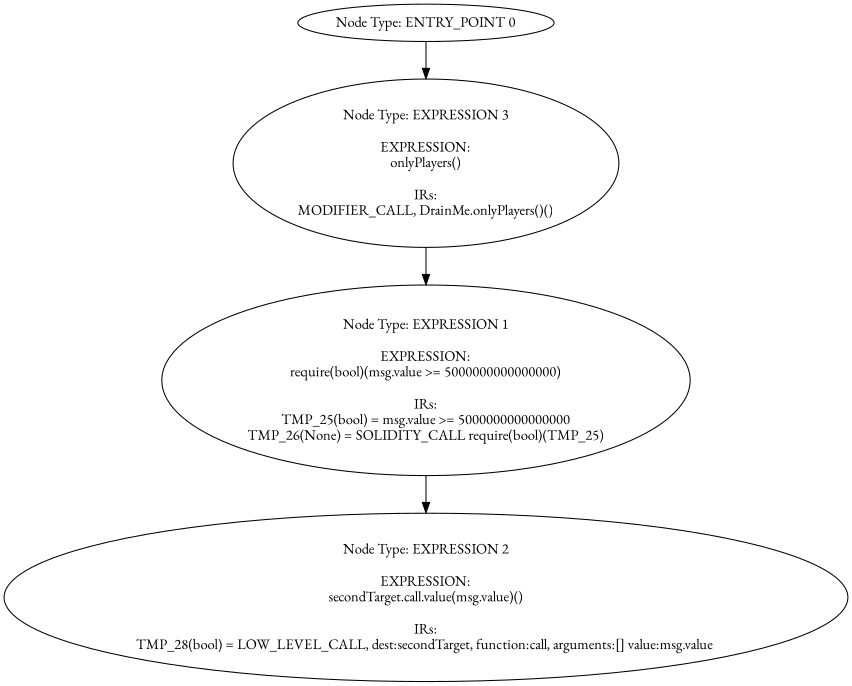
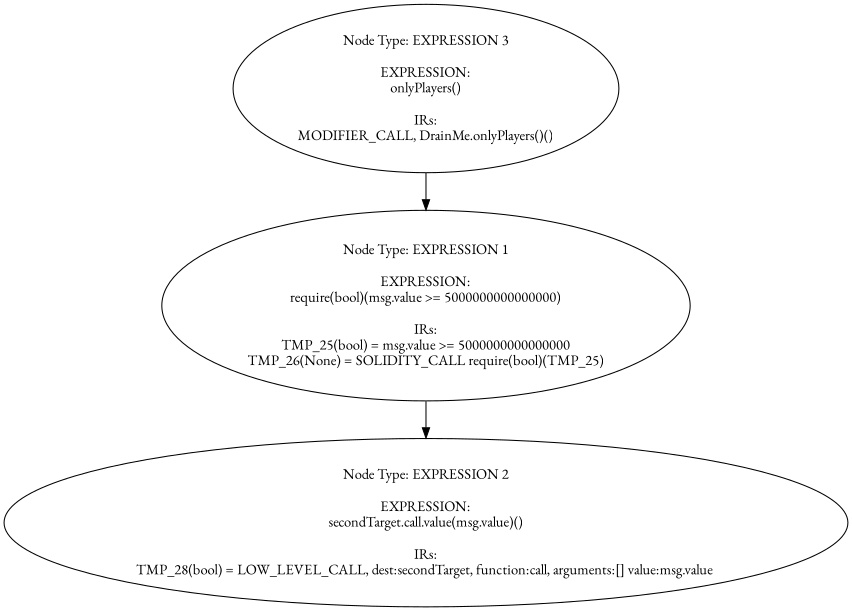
node "Node Type: ENTRY_POINT 0": removed
